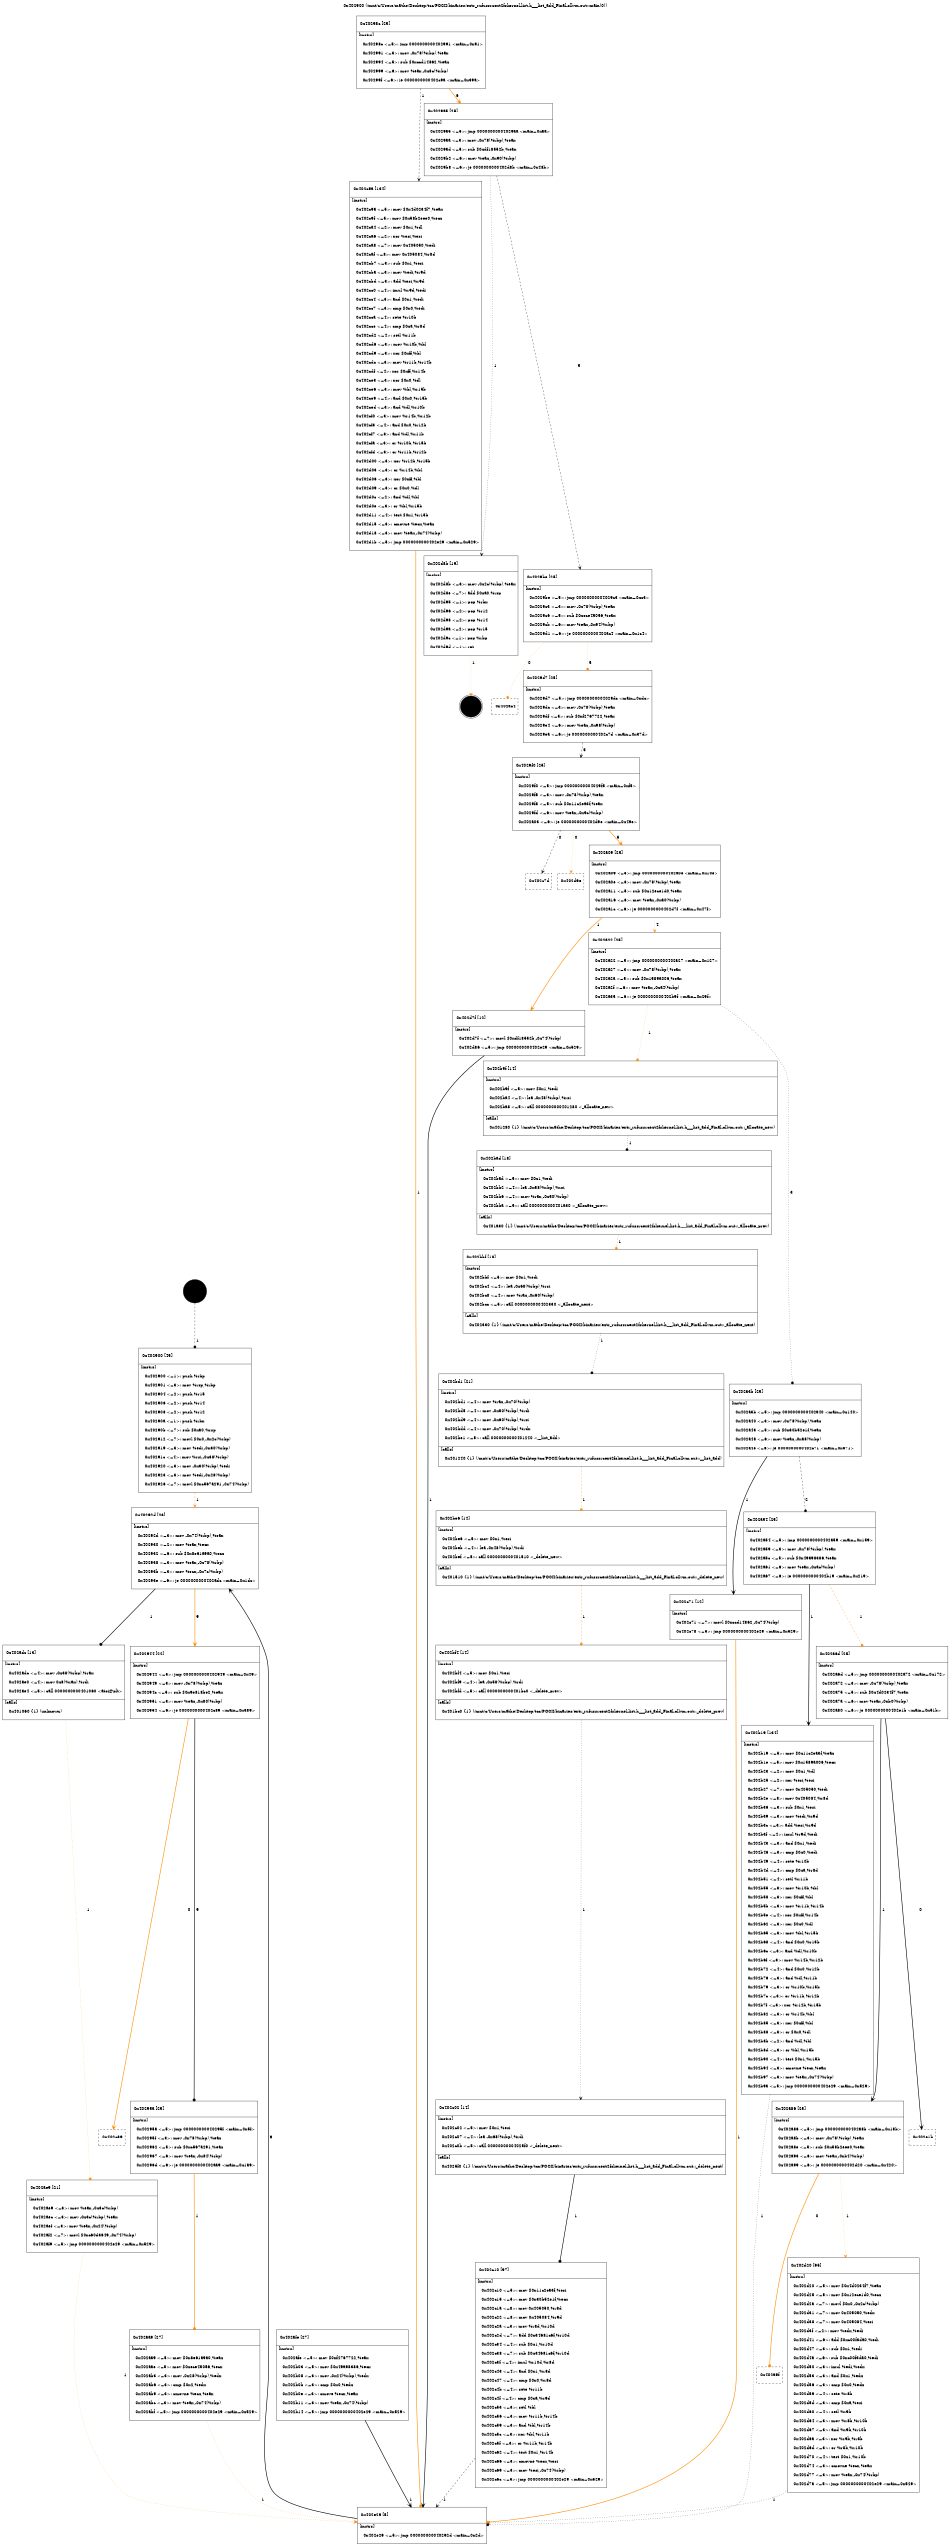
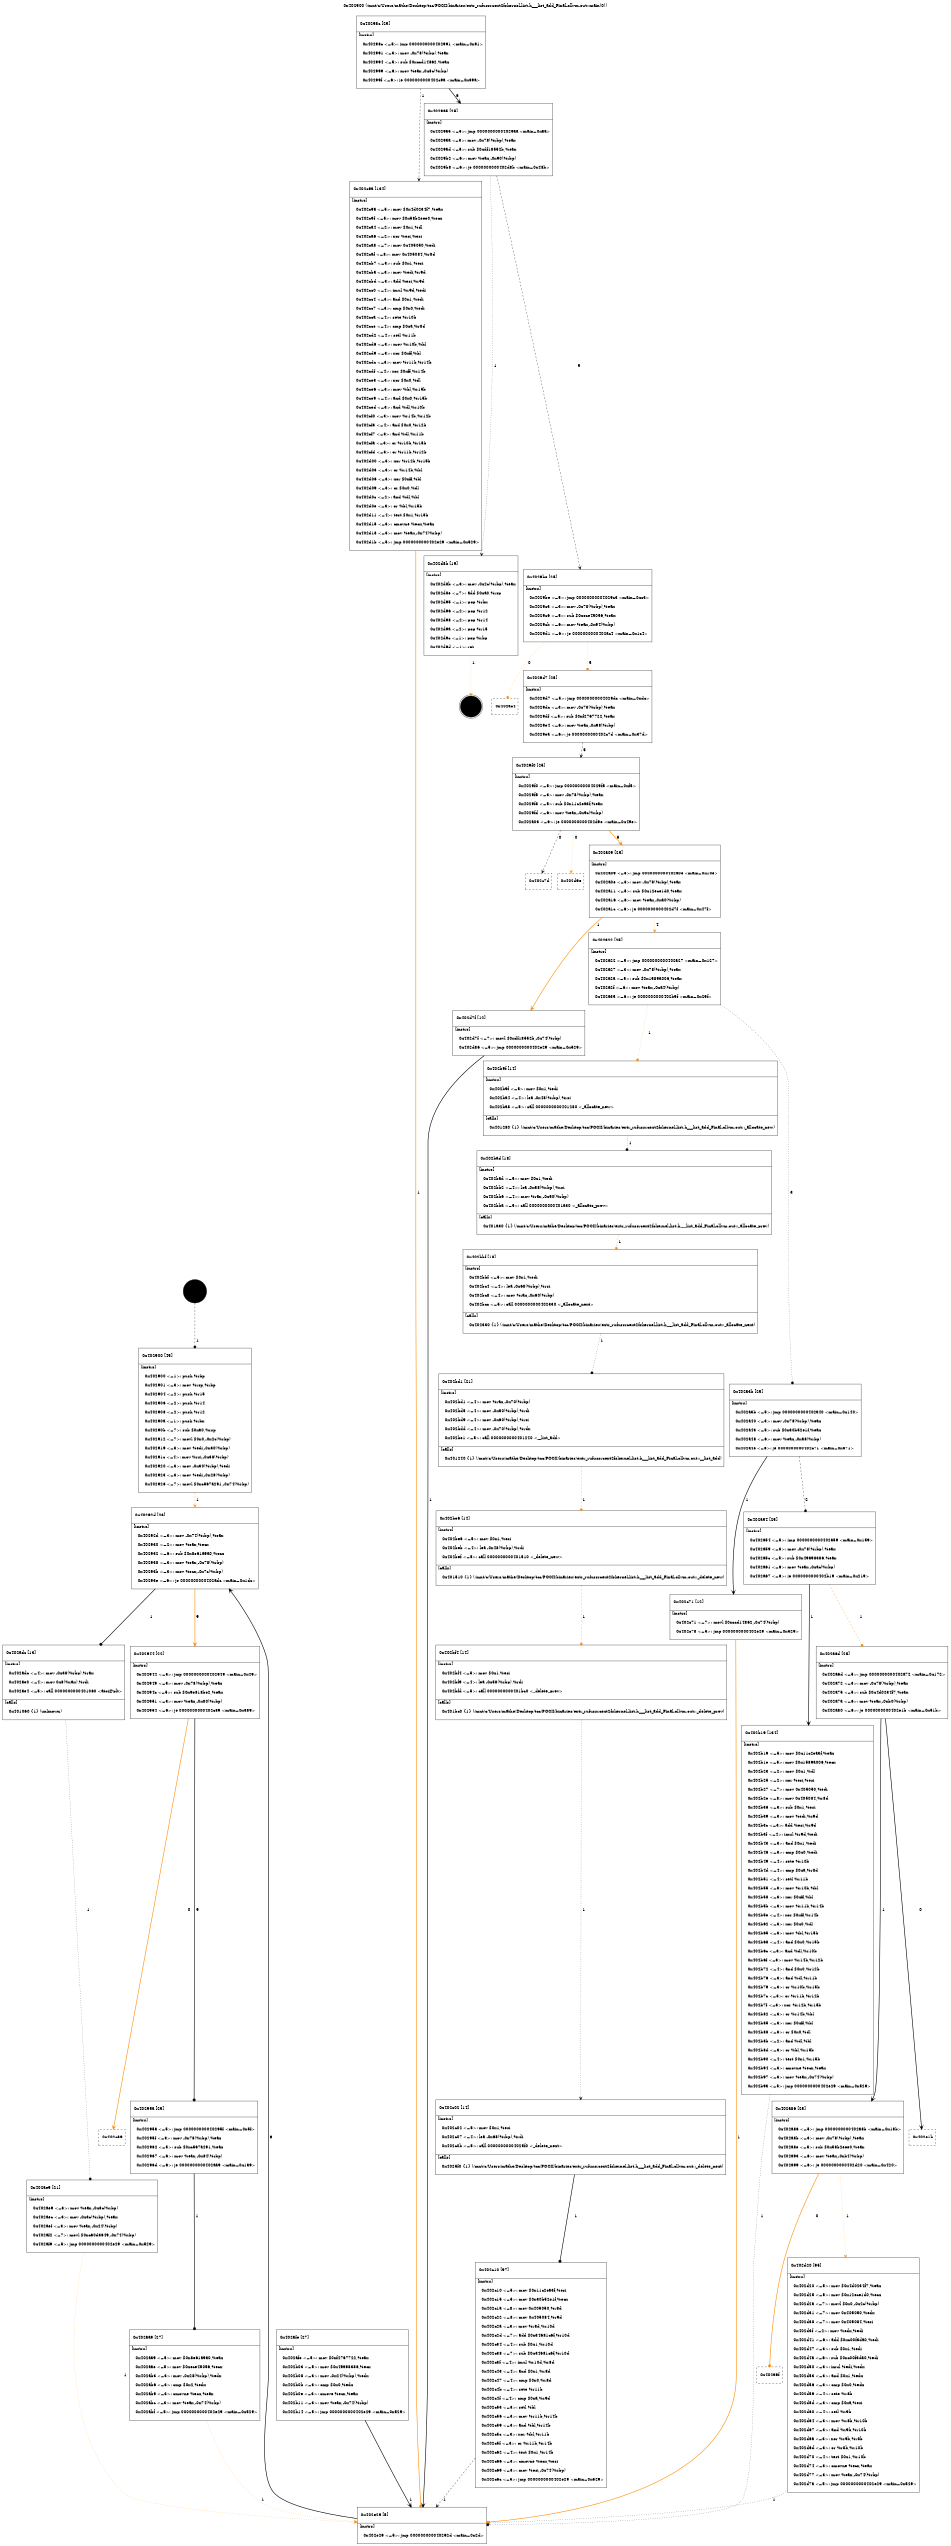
edge "0x40298c [25]" -> "0x4029a5 [25]": color darkorange -> black
edge "0x402adc [13]" -> "0x402ae9 [21]": color darkorange -> black
edge "0x40295a [25]" -> "0x402aa9 [27]": color darkorange -> black
